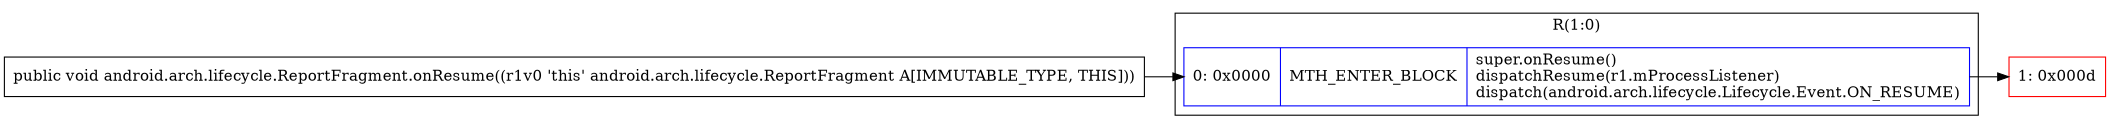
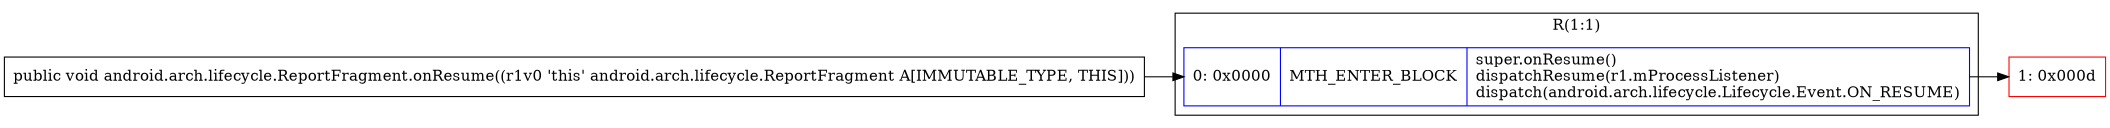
cluster "R(1:0)": label "R(1:0)" -> "R(1:1)"
